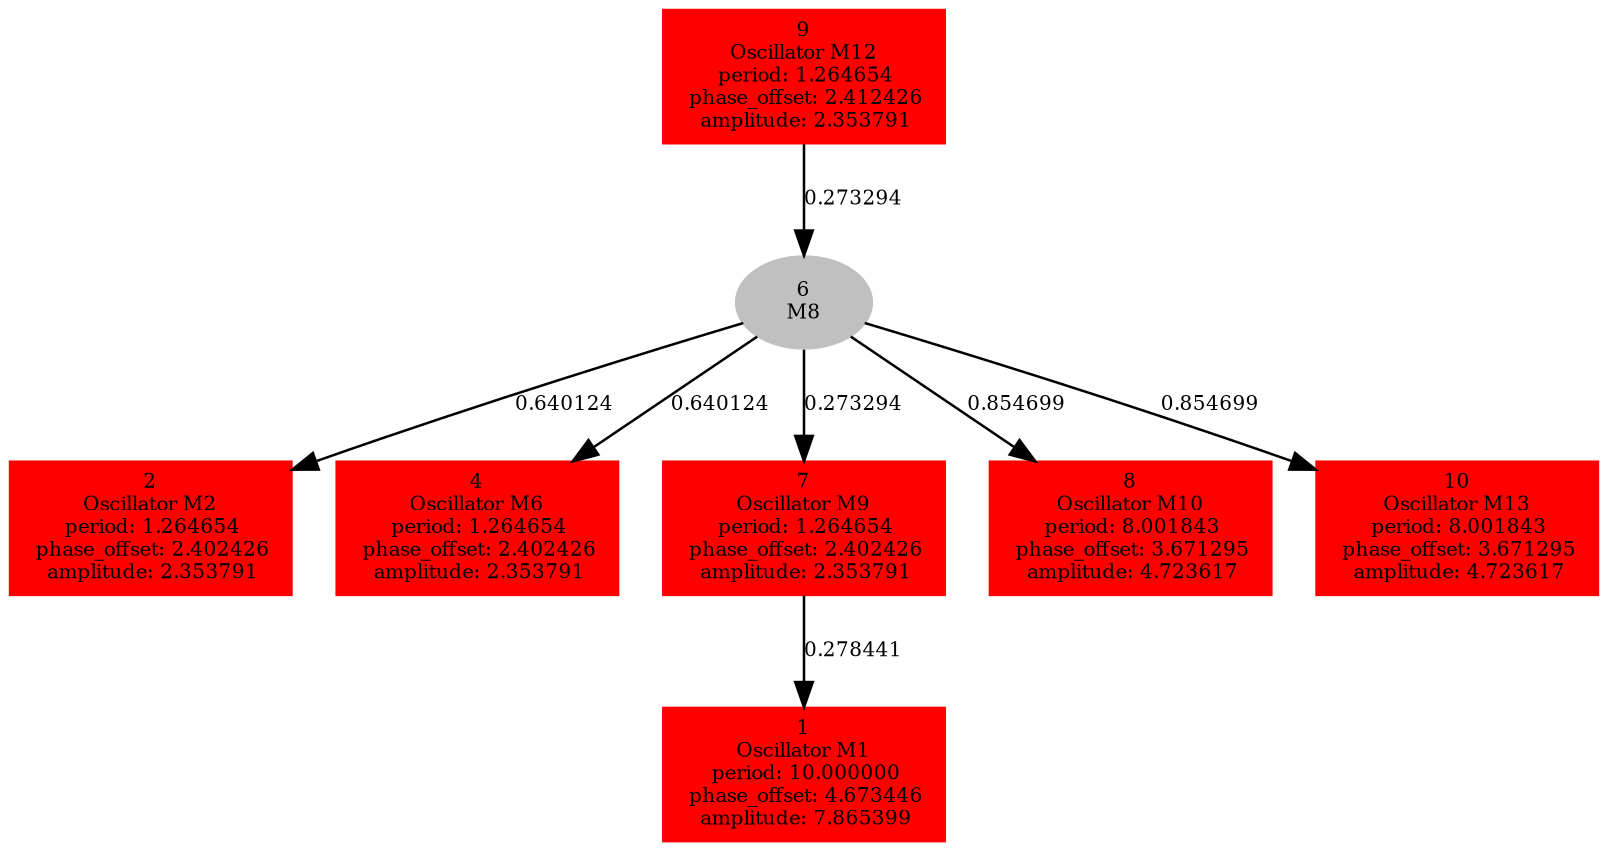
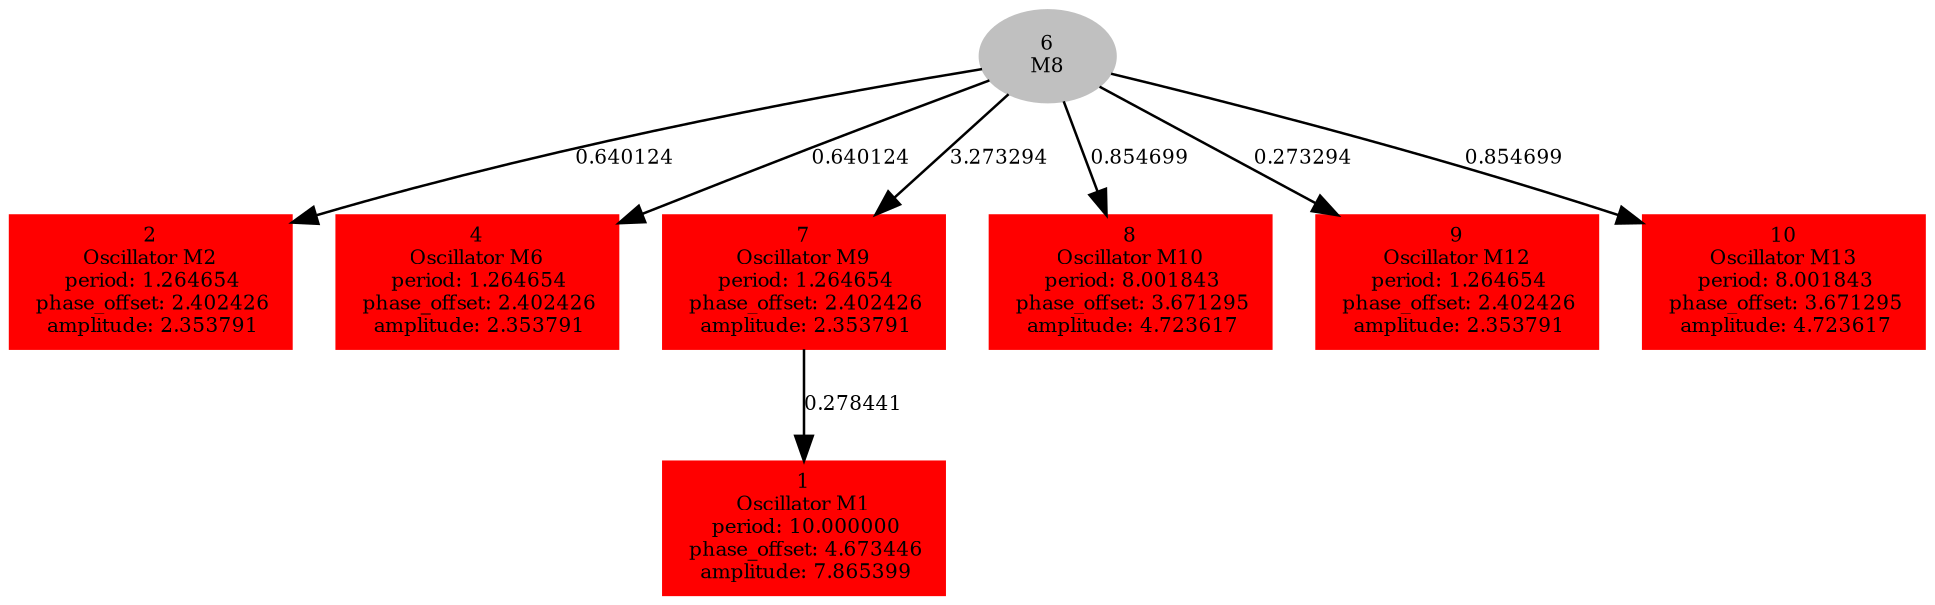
node "9": text "phase_offset: 2.412426" -> "phase_offset: 2.402426"
edge "9" -> "6": reversed
edge "6" -> "7": label "0.273294 " -> "3.273294 "
